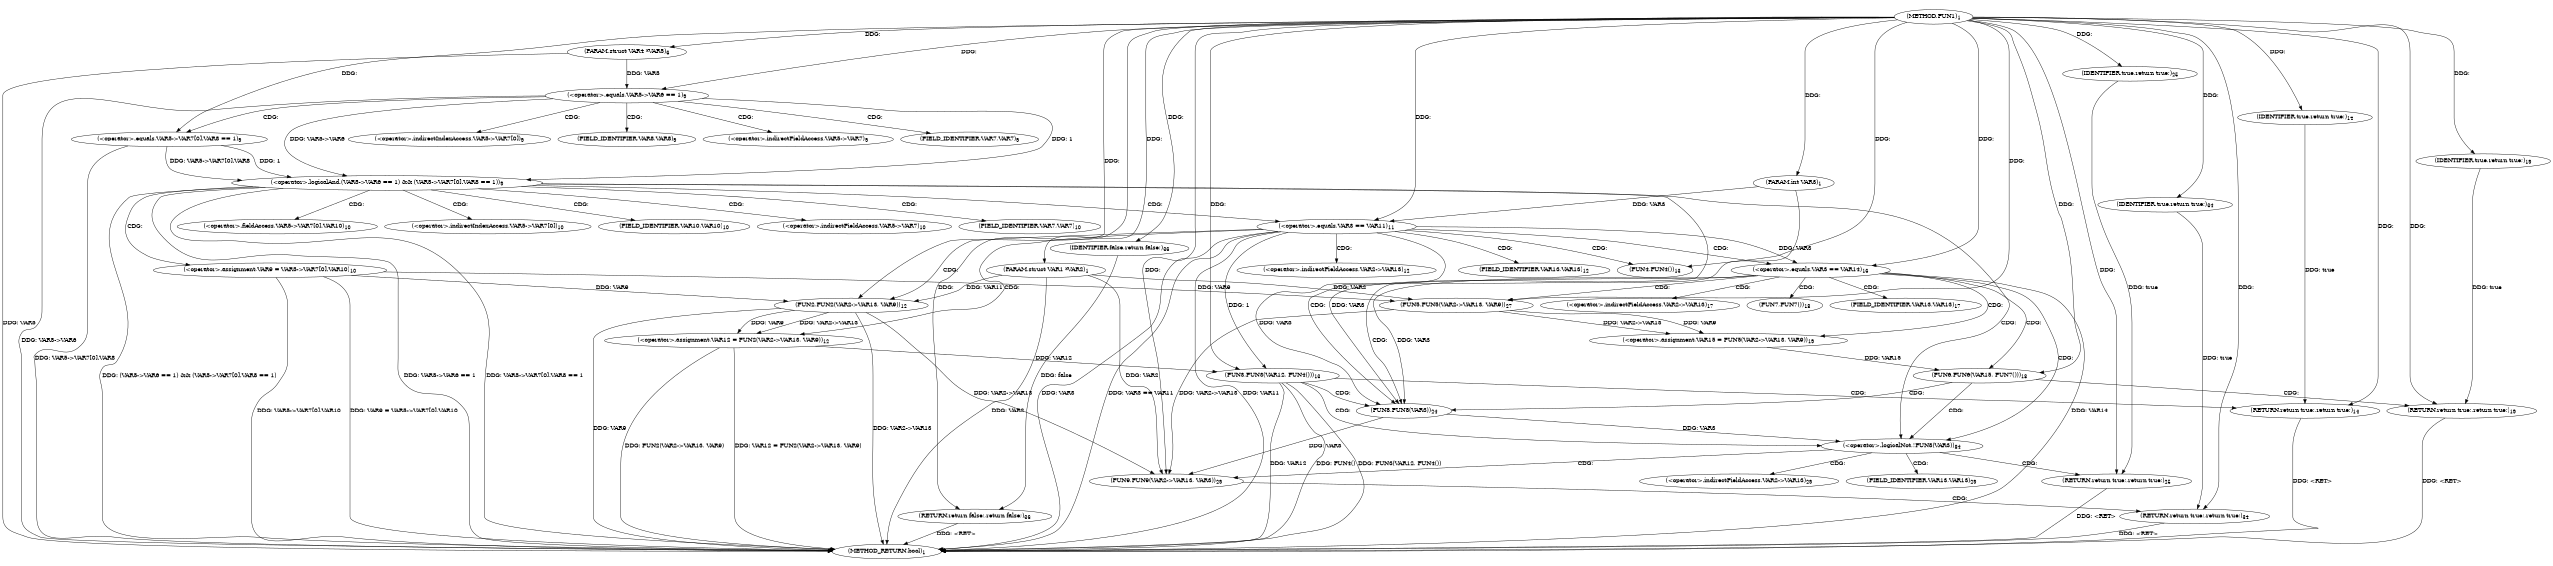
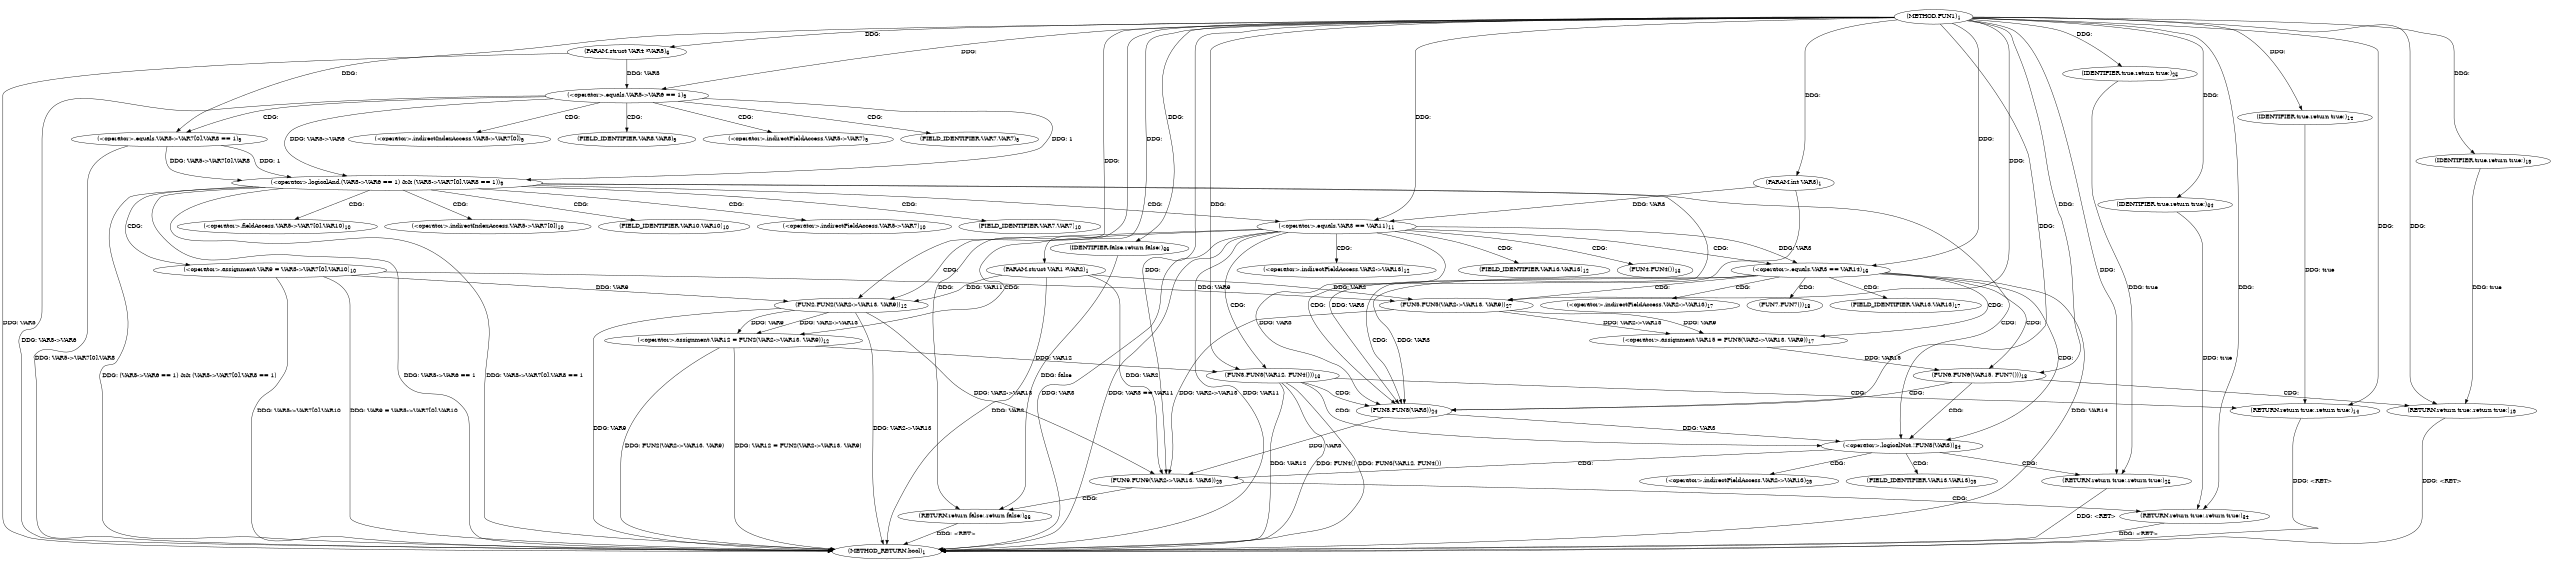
edge "(METHOD,FUN1)" -> "(FUN4,FUN4())": now "(METHOD,FUN1)" -> "(FUN8,FUN8(VAR3))"
edge "(<operator>.equals,VAR3 == VAR11)" -> "(FUN3,FUN3(VAR12, FUN4()))": label "DDG: 1" -> "CDG: "
node "(<operator>.assignment,VAR15 = FUN5(VAR2->VAR13, VAR9))": text "19" -> "17"
edge "(FUN9,FUN9(VAR2->VAR13, VAR3))" -> "(RETURN,return false;,return false;)": added, label "CDG:"
